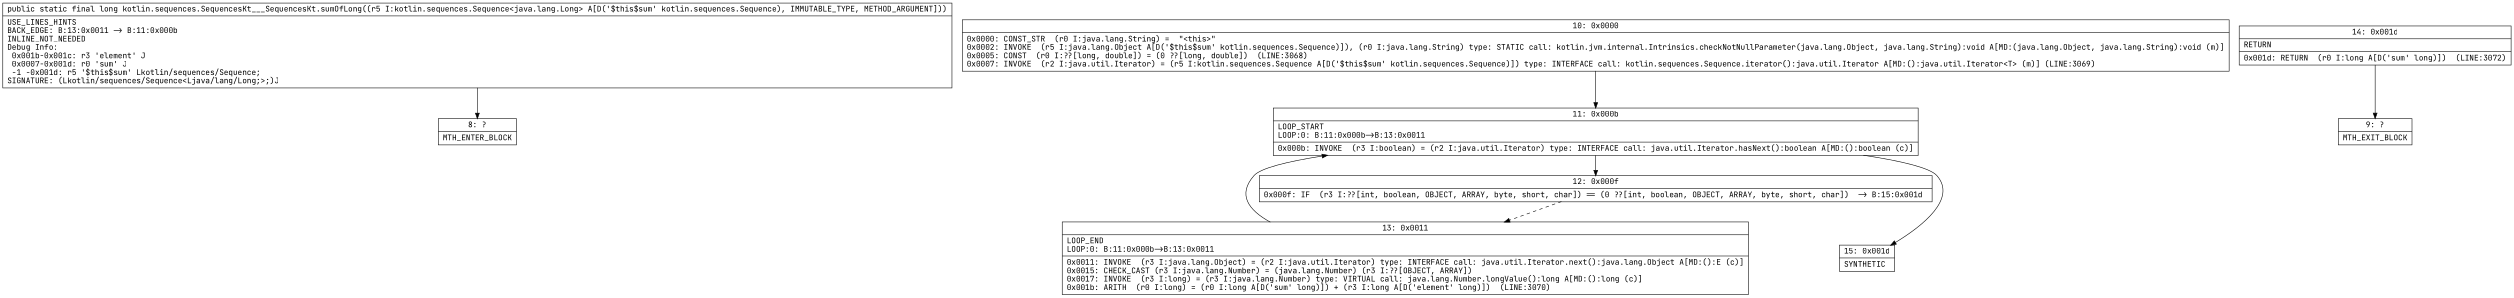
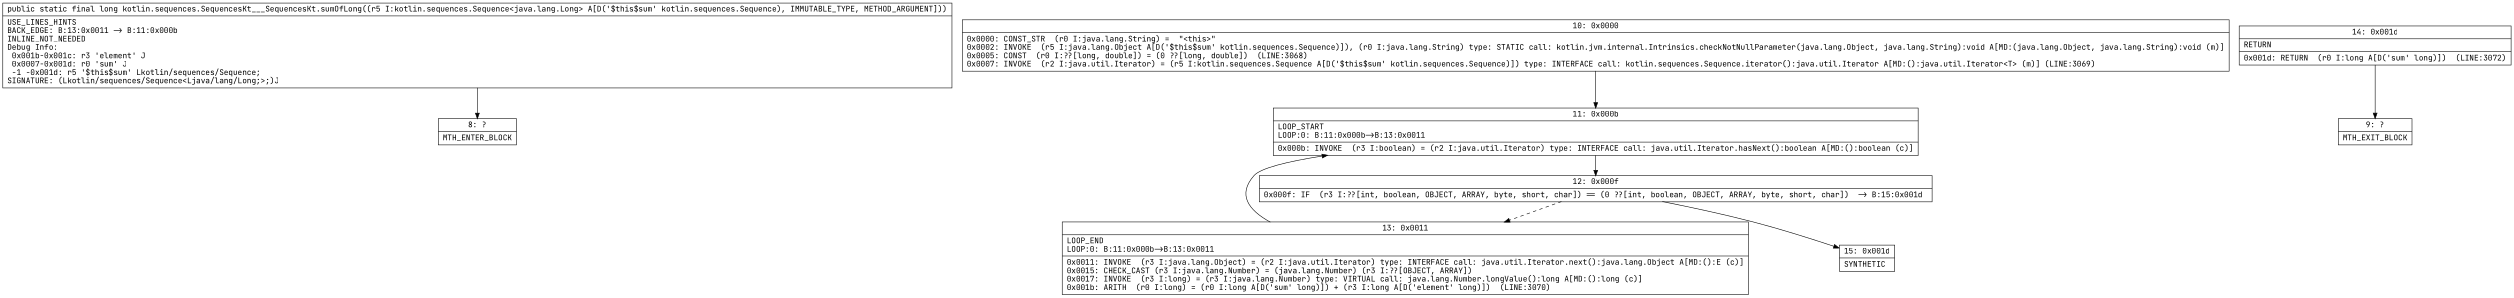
edge "11: 0x000b" -> "15: 0x001d": now "12: 0x000f" -> "15: 0x001d"
